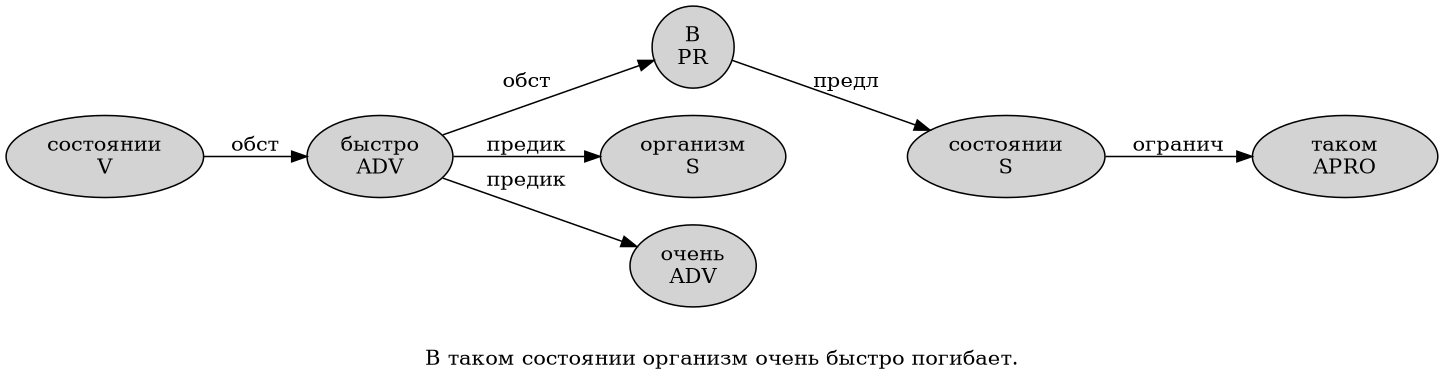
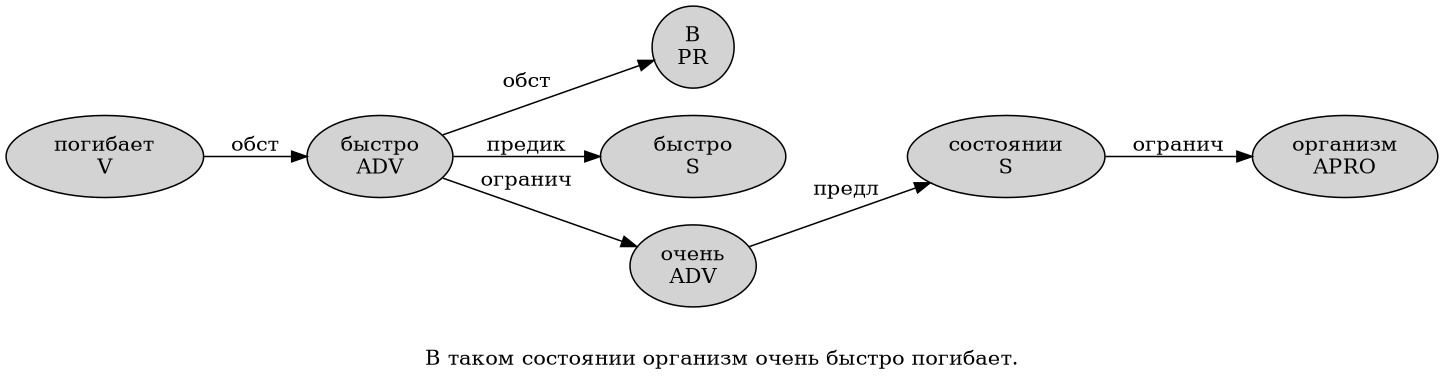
edge "В PR" -> "состоянии S": now "очень ADV" -> "состоянии S"
node "состоянии V": label "состоянии V" -> "погибает V"
node "организм S": label "организм S" -> "быстро S"
node "таком APRO": label "таком APRO" -> "организм APRO"
edge "быстро ADV" -> "очень ADV": label "предик" -> "огранич"
